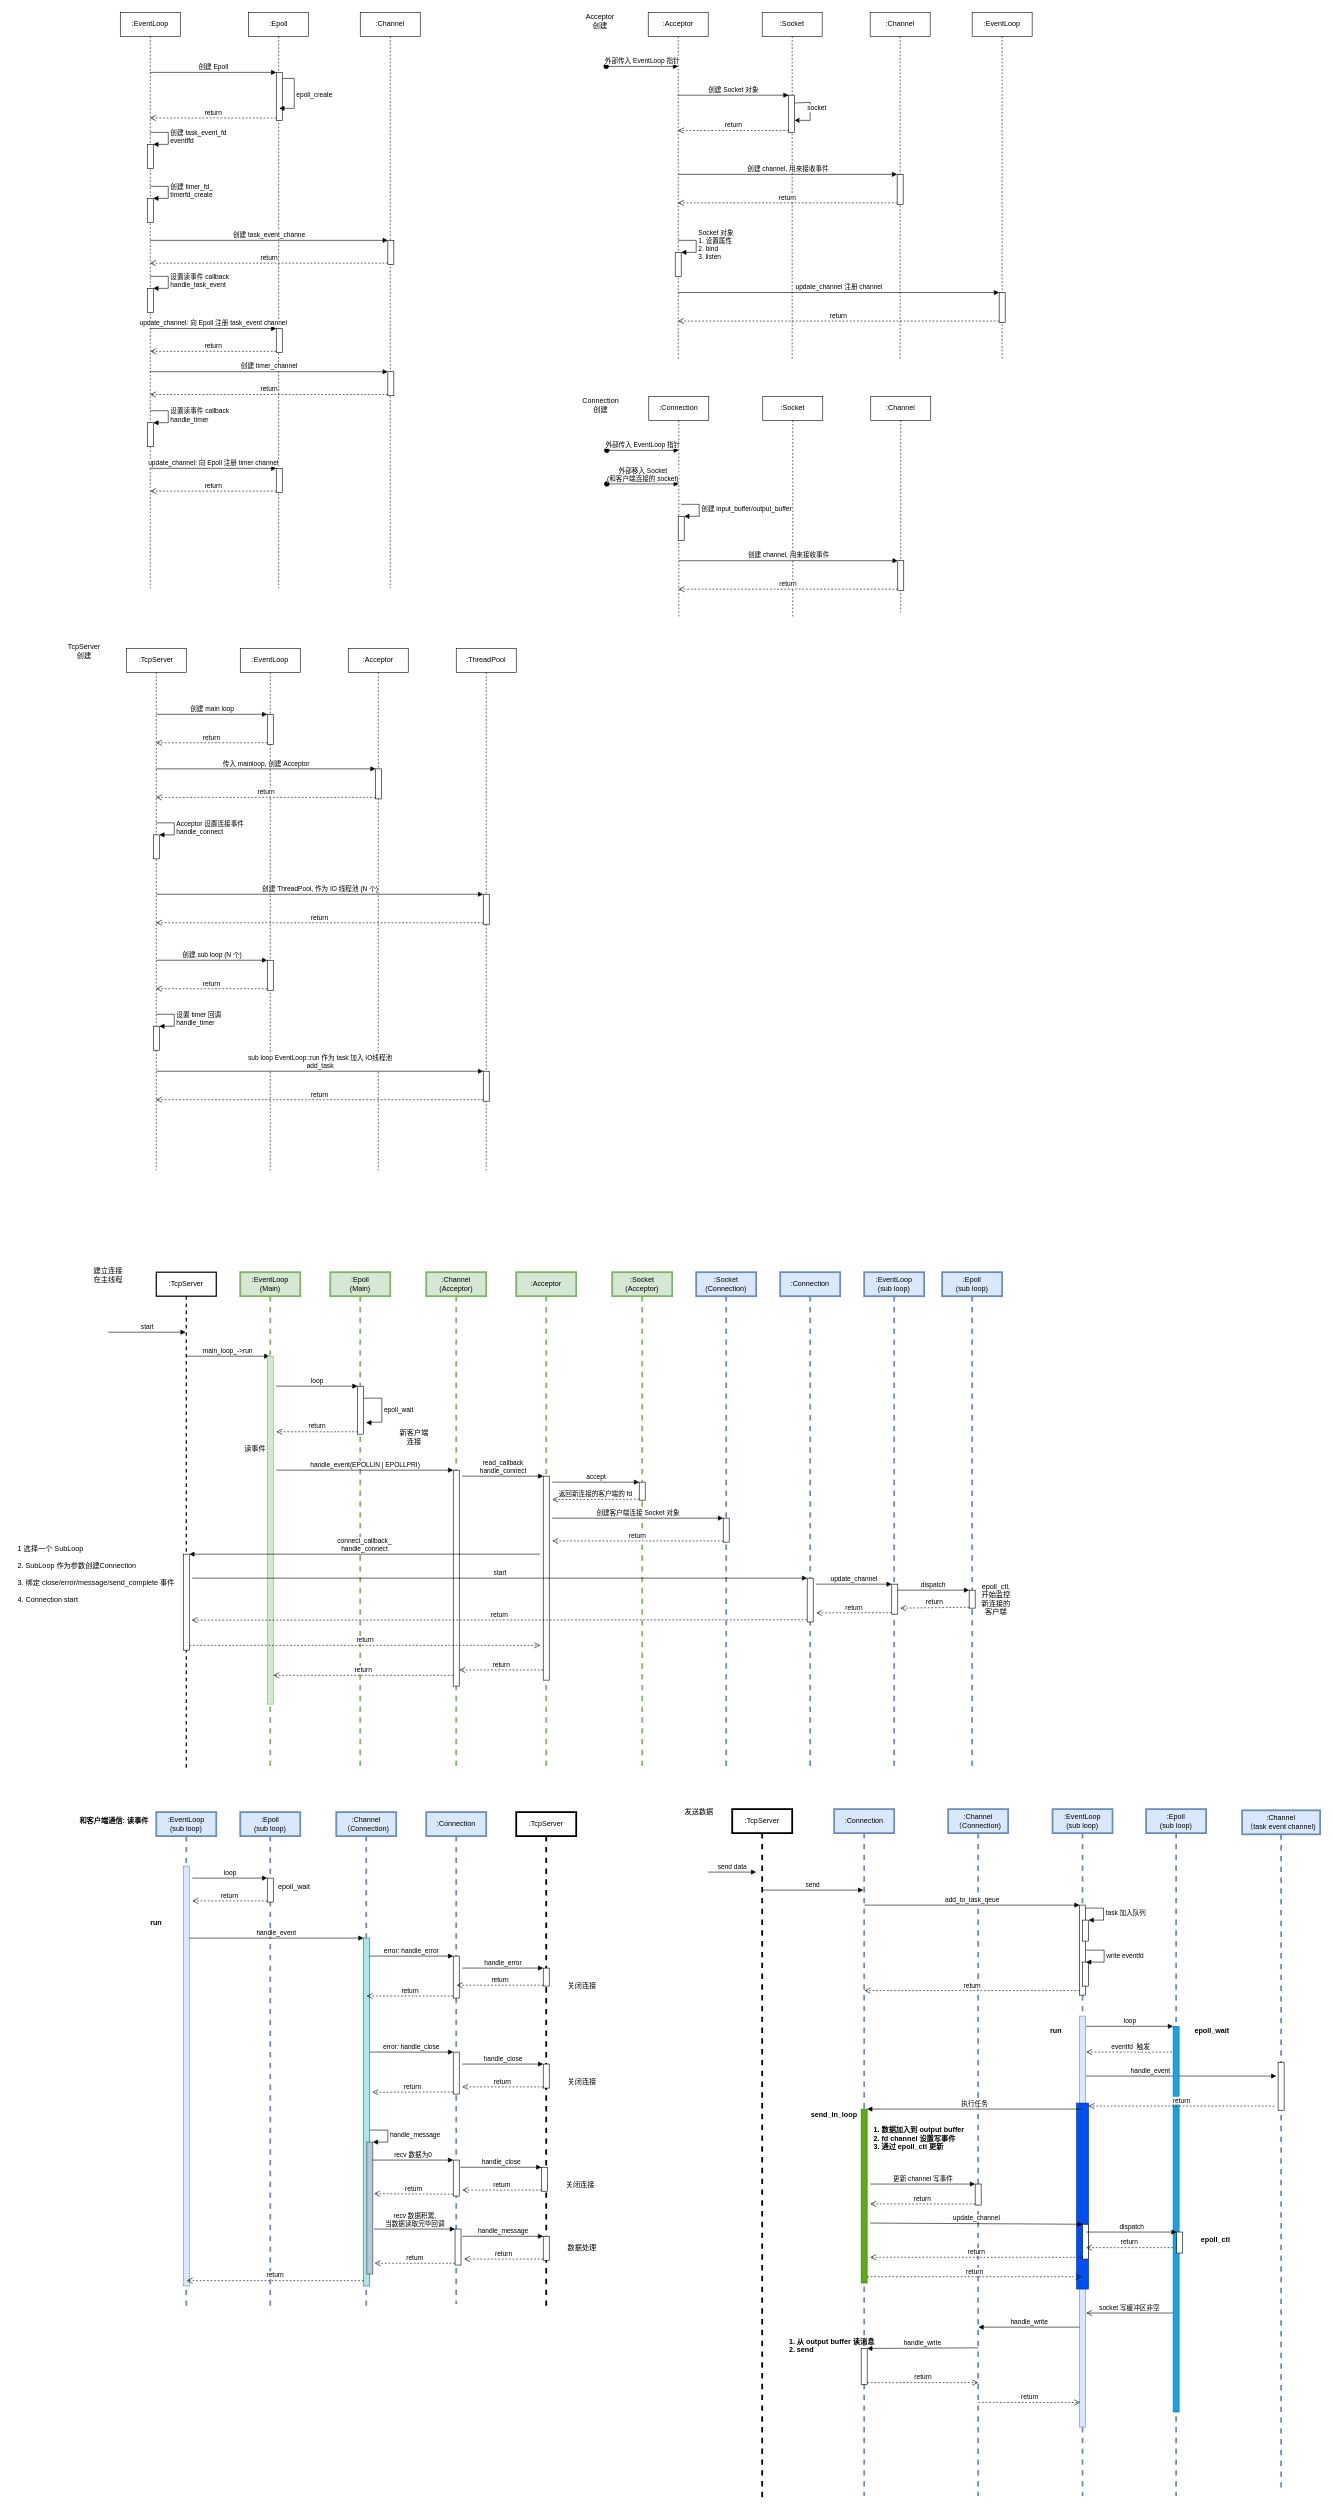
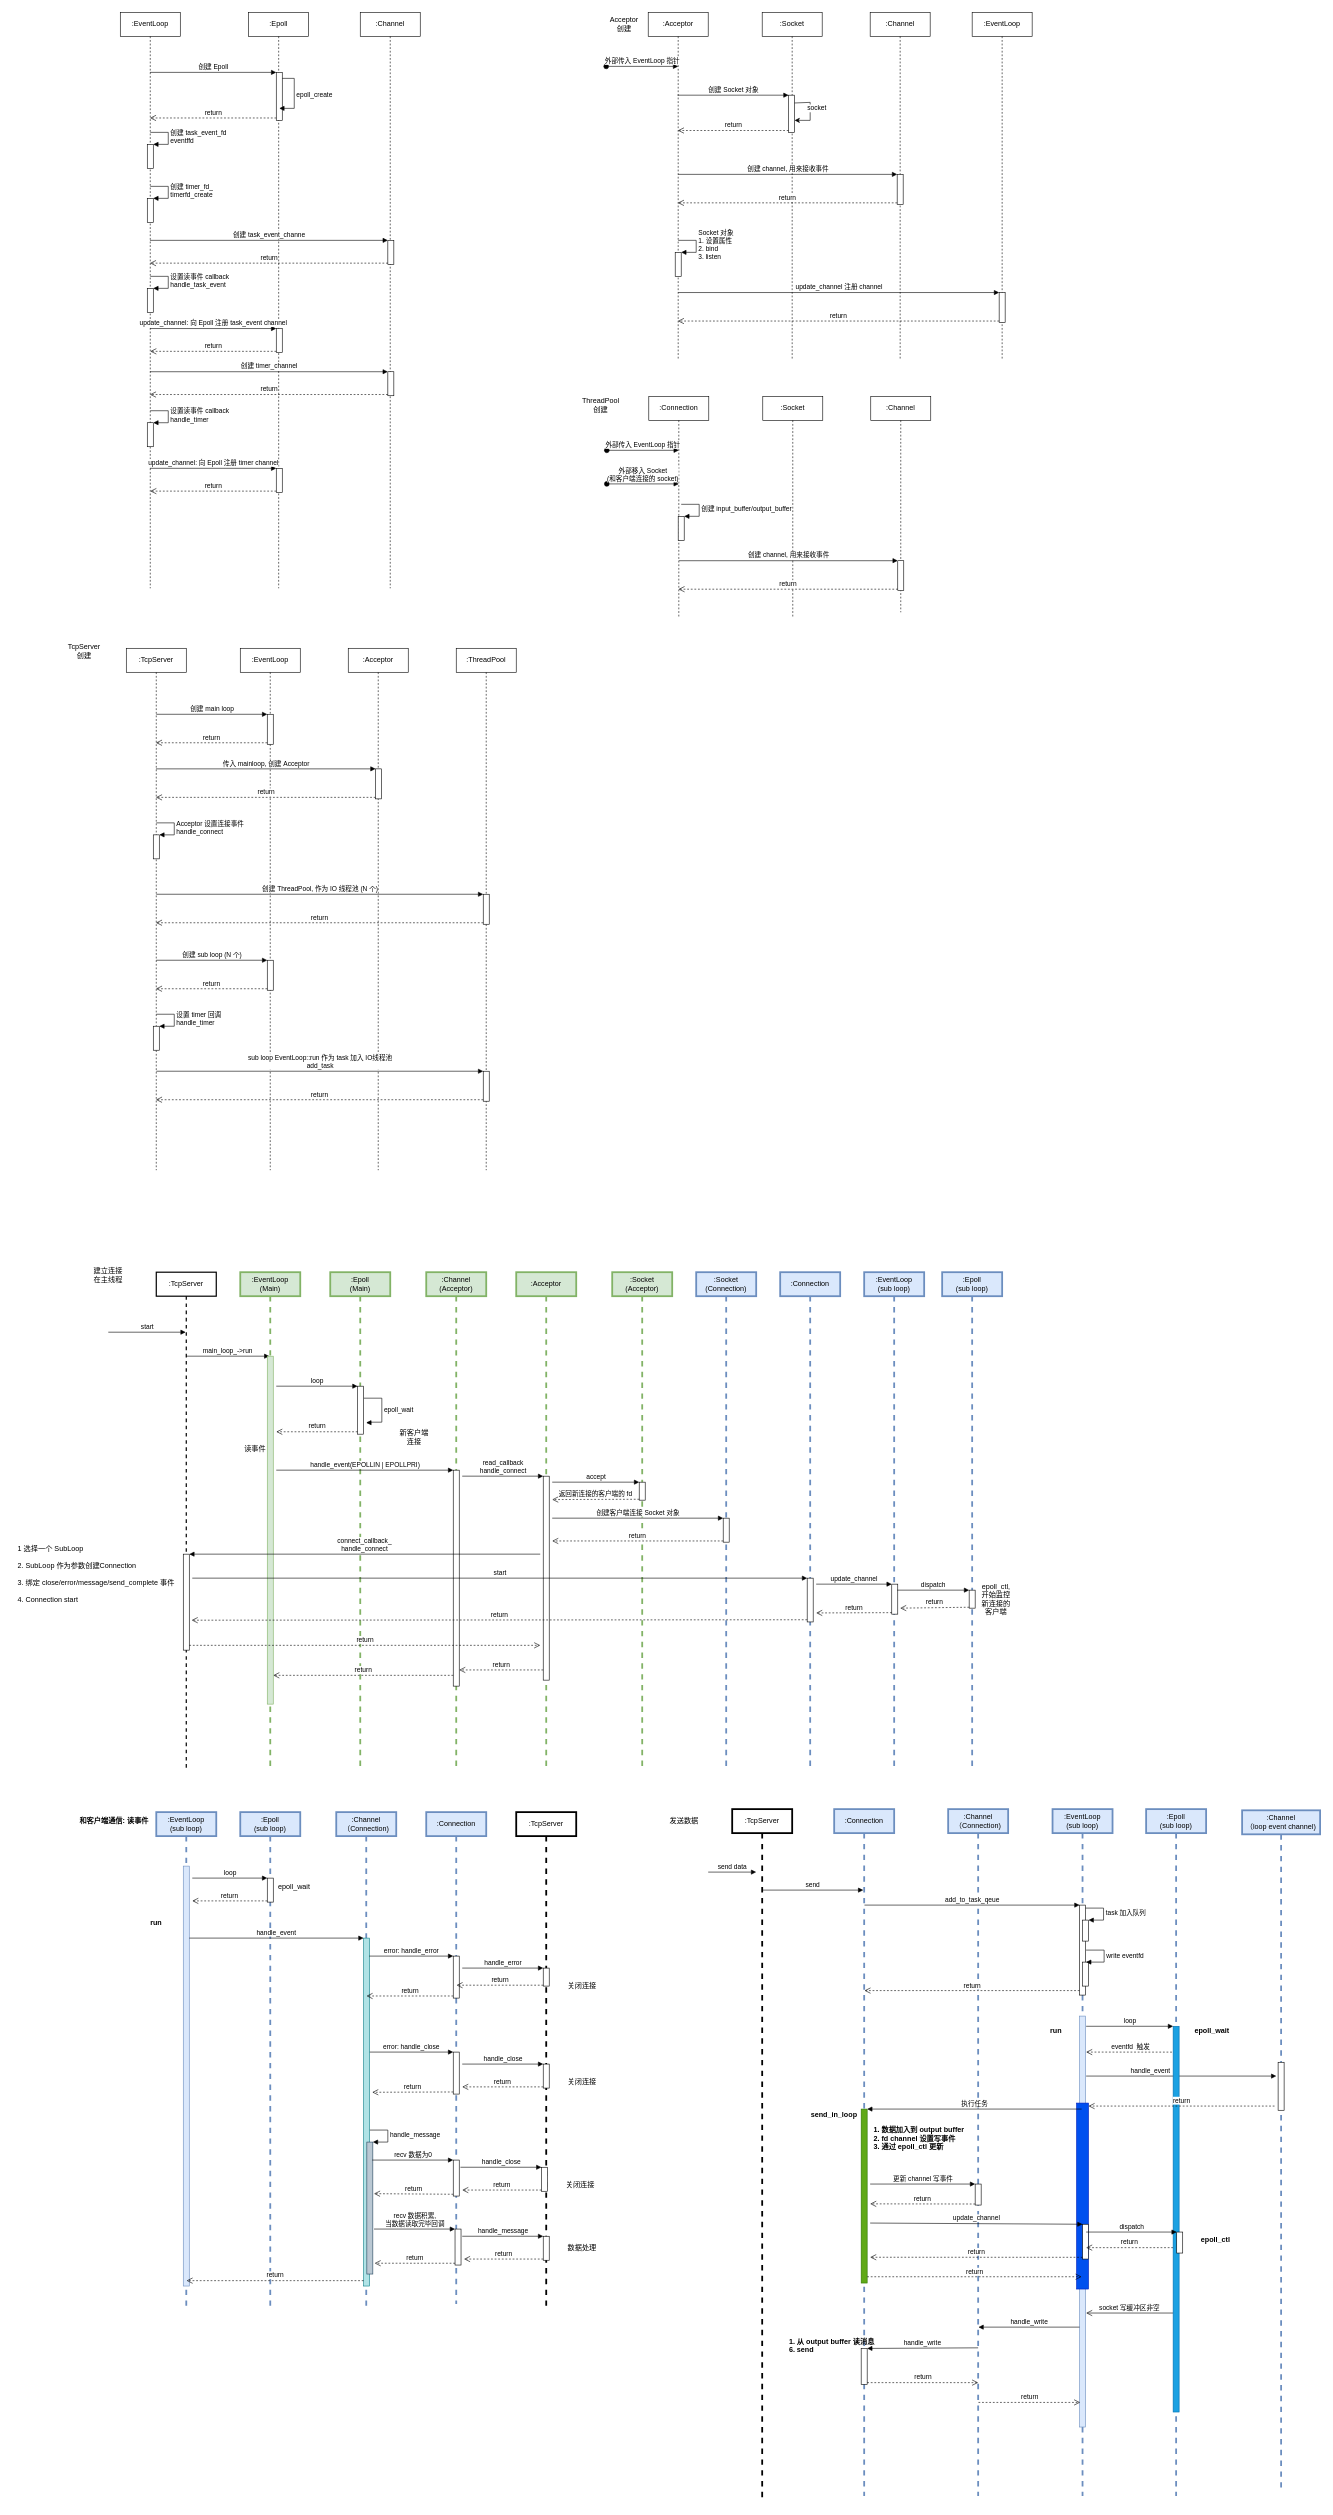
node "Acceptor 创建": moved (600, 21) -> (624, 24)
node "Connection 创建": label "Connection 创建" -> "ThreadPool 创建"
node "发送数据": moved (699, 1812) -> (684, 1821)
node ":Channel （task event channel)": label ":Channel （task event channel)" -> ":Channel （loop event channel)"
node "1. 从 output buffer 读消息 2. send": label "1. 从 output buffer 读消息 2. send" -> "1. 从 output buffer 读消息 6. send"
